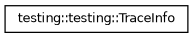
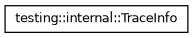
node "testing::testing::TraceInfo": label "testing::testing::TraceInfo" -> "testing::internal::TraceInfo"
